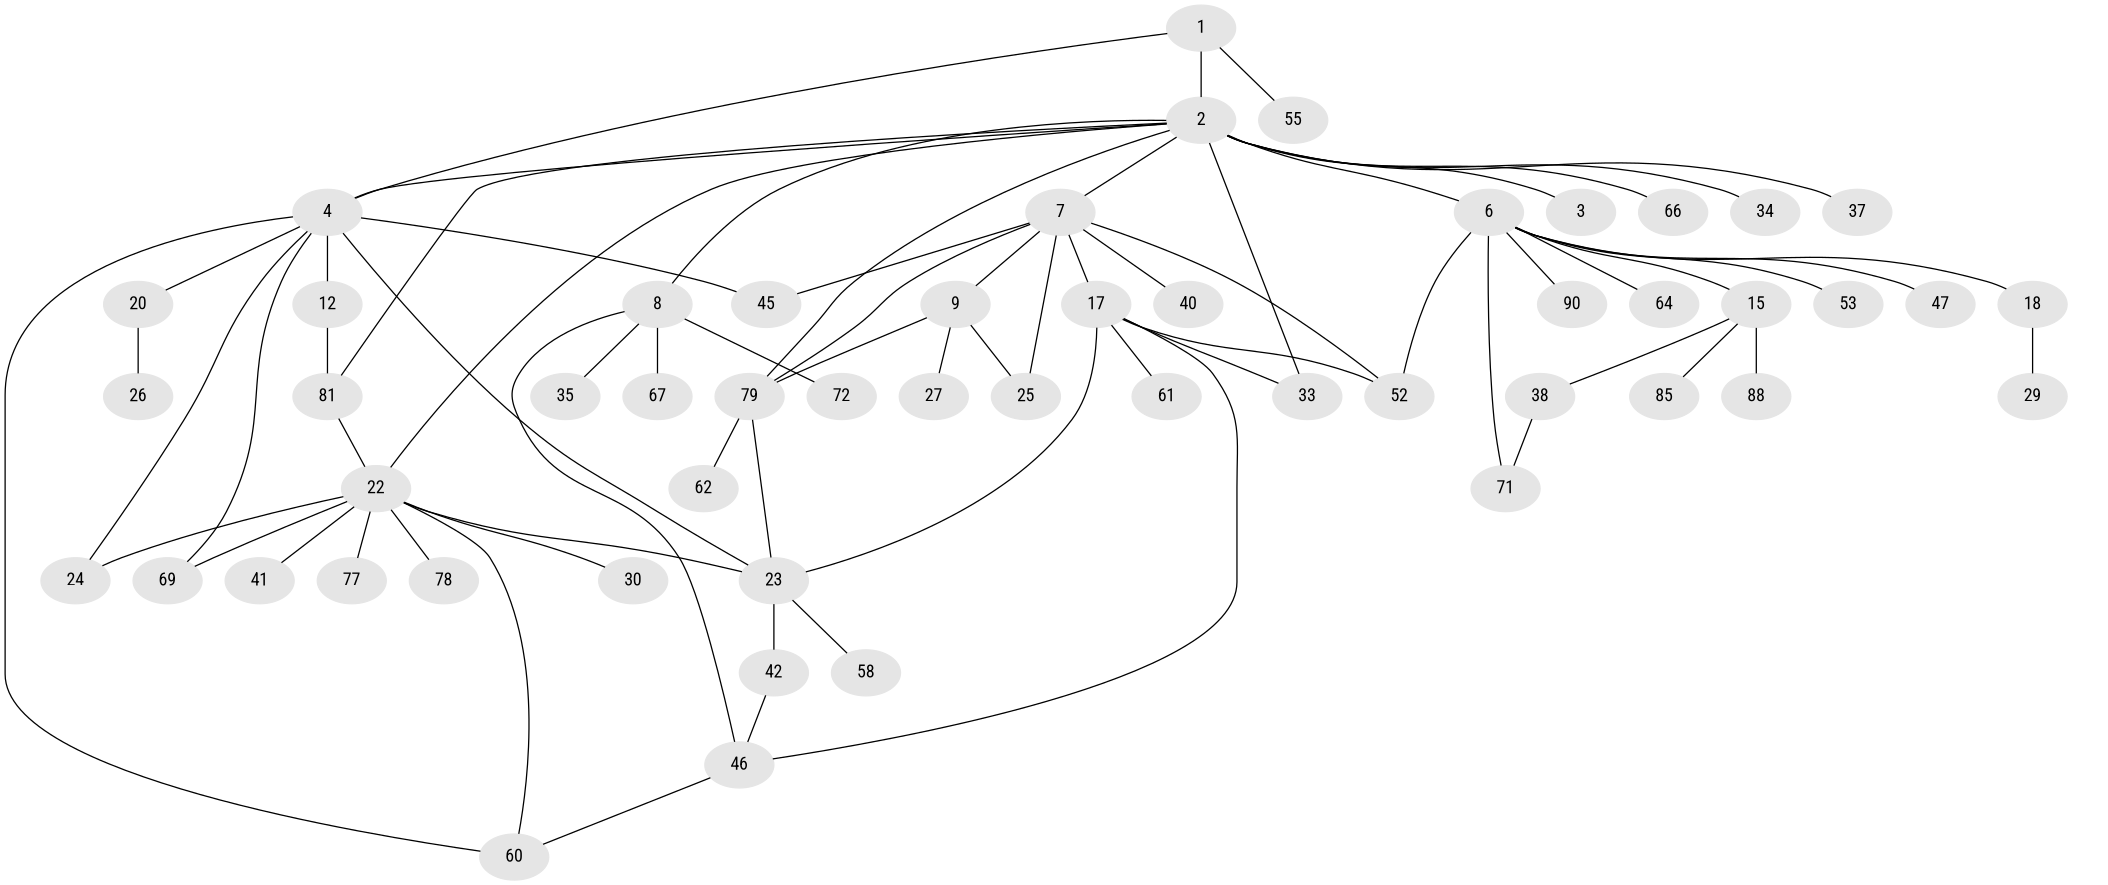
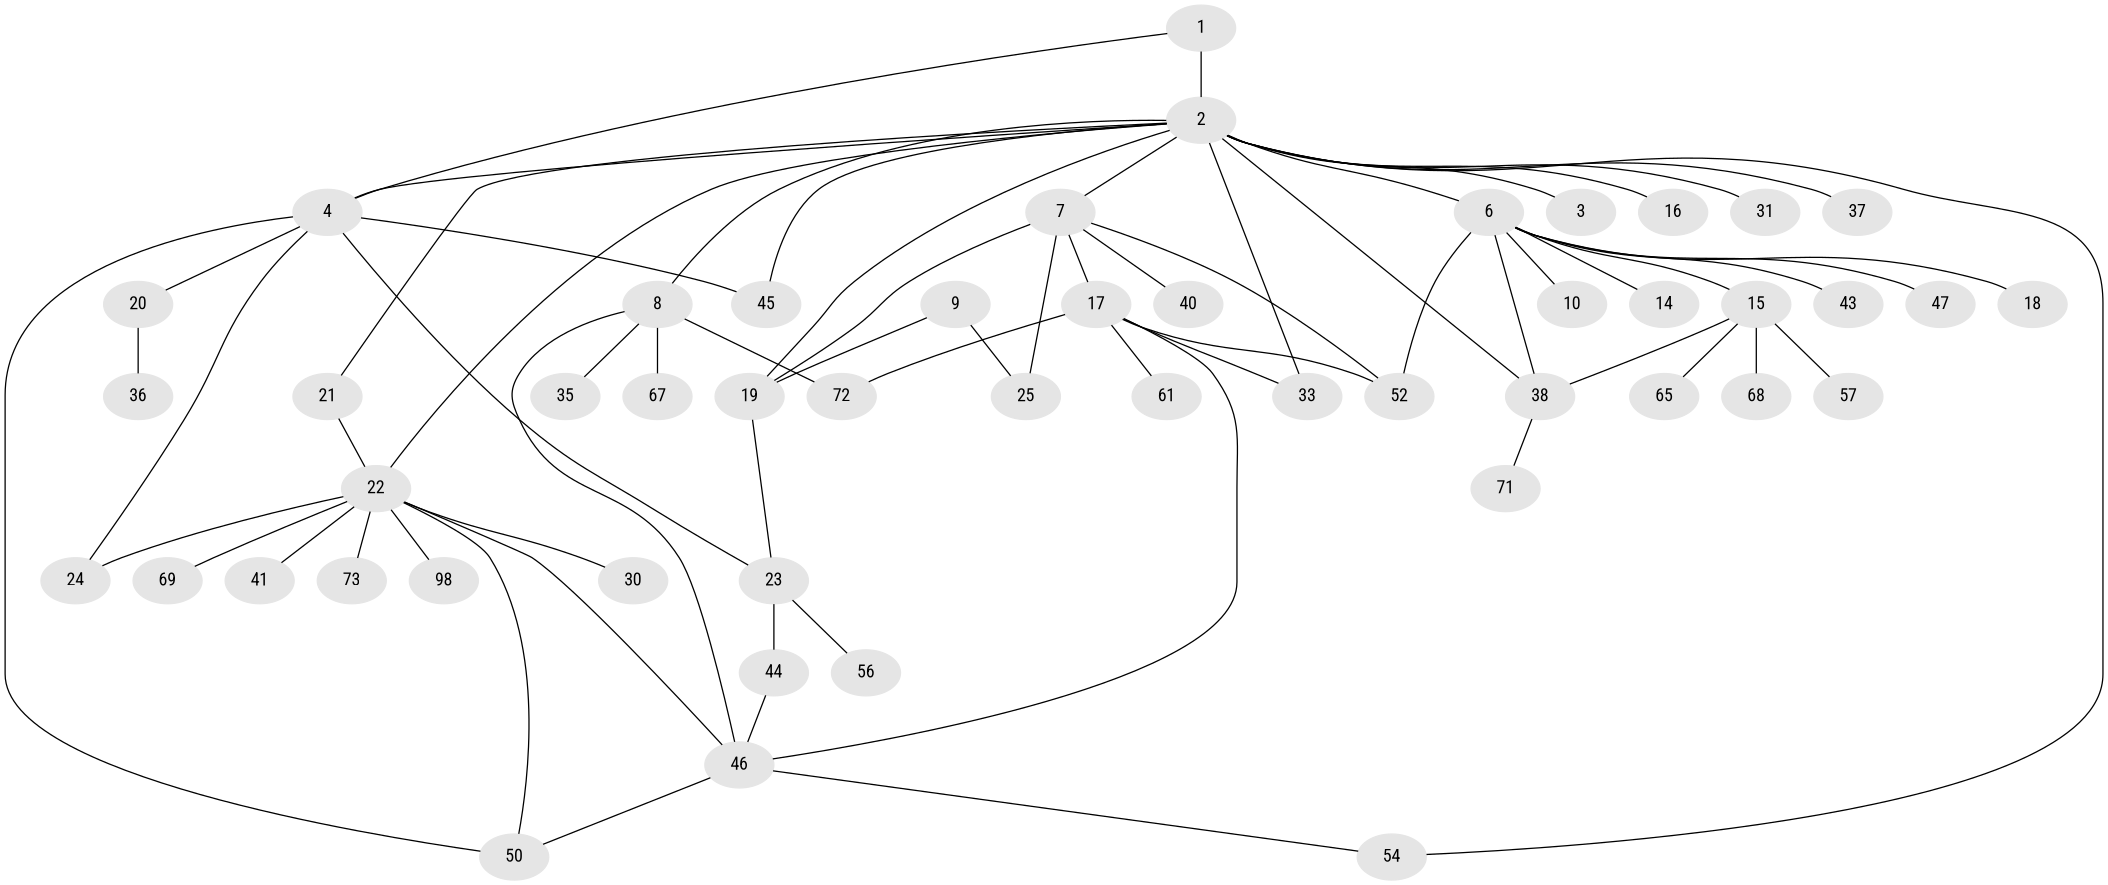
node "55": removed
node "66": label "66" -> "16"
node "34": label "34" -> "31"
edge "7" -- "45": now "2" -- "45"
edge "2" -- "38": added
edge "7" -- "9": removed
node "12": removed
node "90": label "90" -> "10"
node "64": label "64" -> "14"
node "53": label "53" -> "43"
edge "6" -- "71": now "6" -- "38"
node "26": label "26" -> "36"
node "81": label "81" -> "21"
node "79": label "79" -> "19"
node "27": removed
node "85": label "85" -> "65"
node "88": label "88" -> "68"
node "57": added
node "29": removed
edge "4" -- "69": removed
node "62": removed
edge "17" -- "23": now "17" -- "72"
edge "22" -- "23": now "22" -- "46"
node "77": label "77" -> "73"
node "78": label "78" -> "98"
node "42": label "42" -> "44"
node "58": label "58" -> "56"
node "60": label "60" -> "50"
node "54": added
